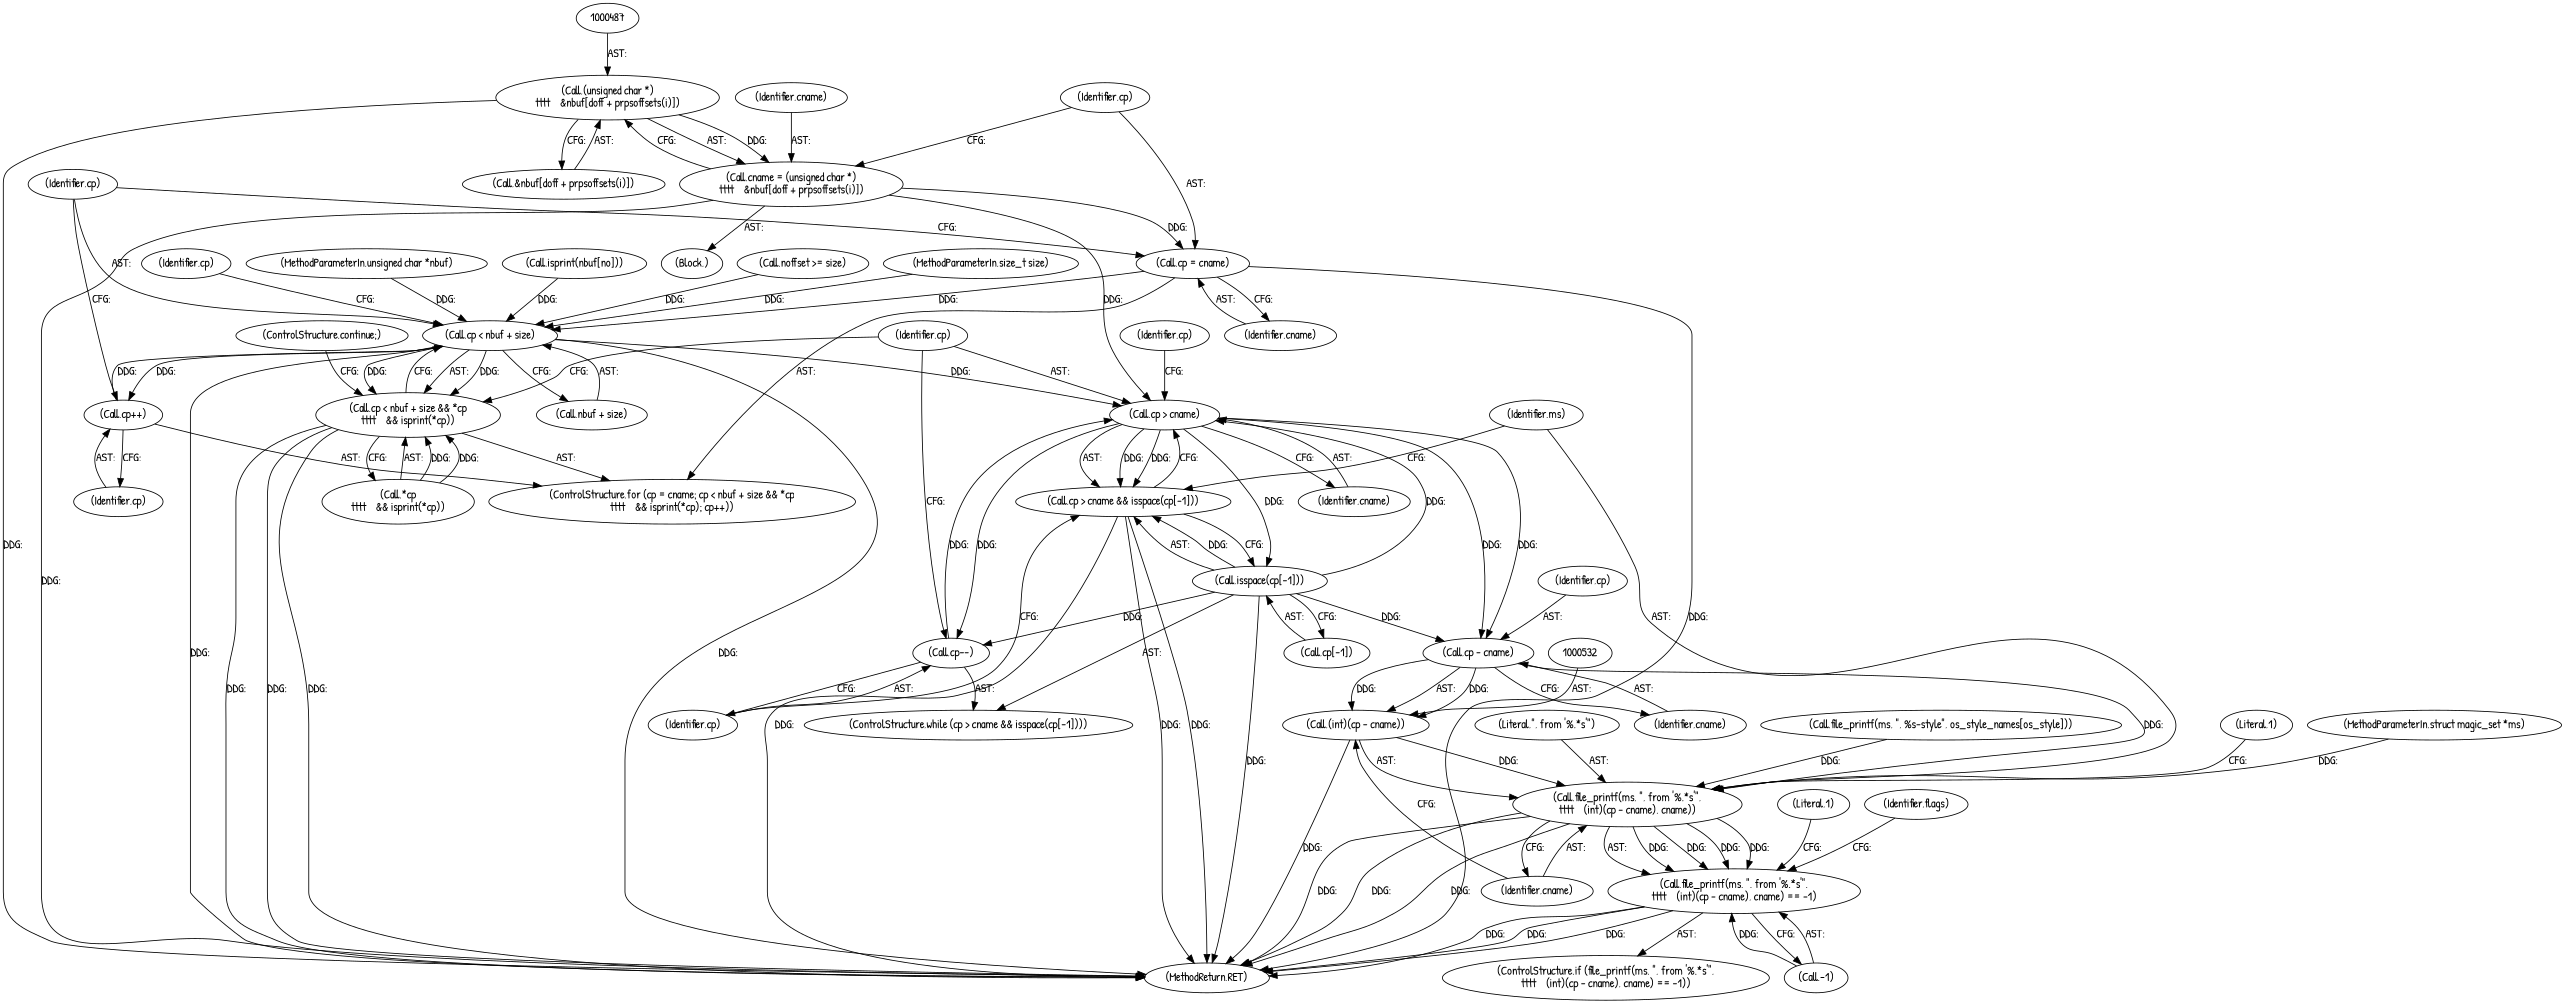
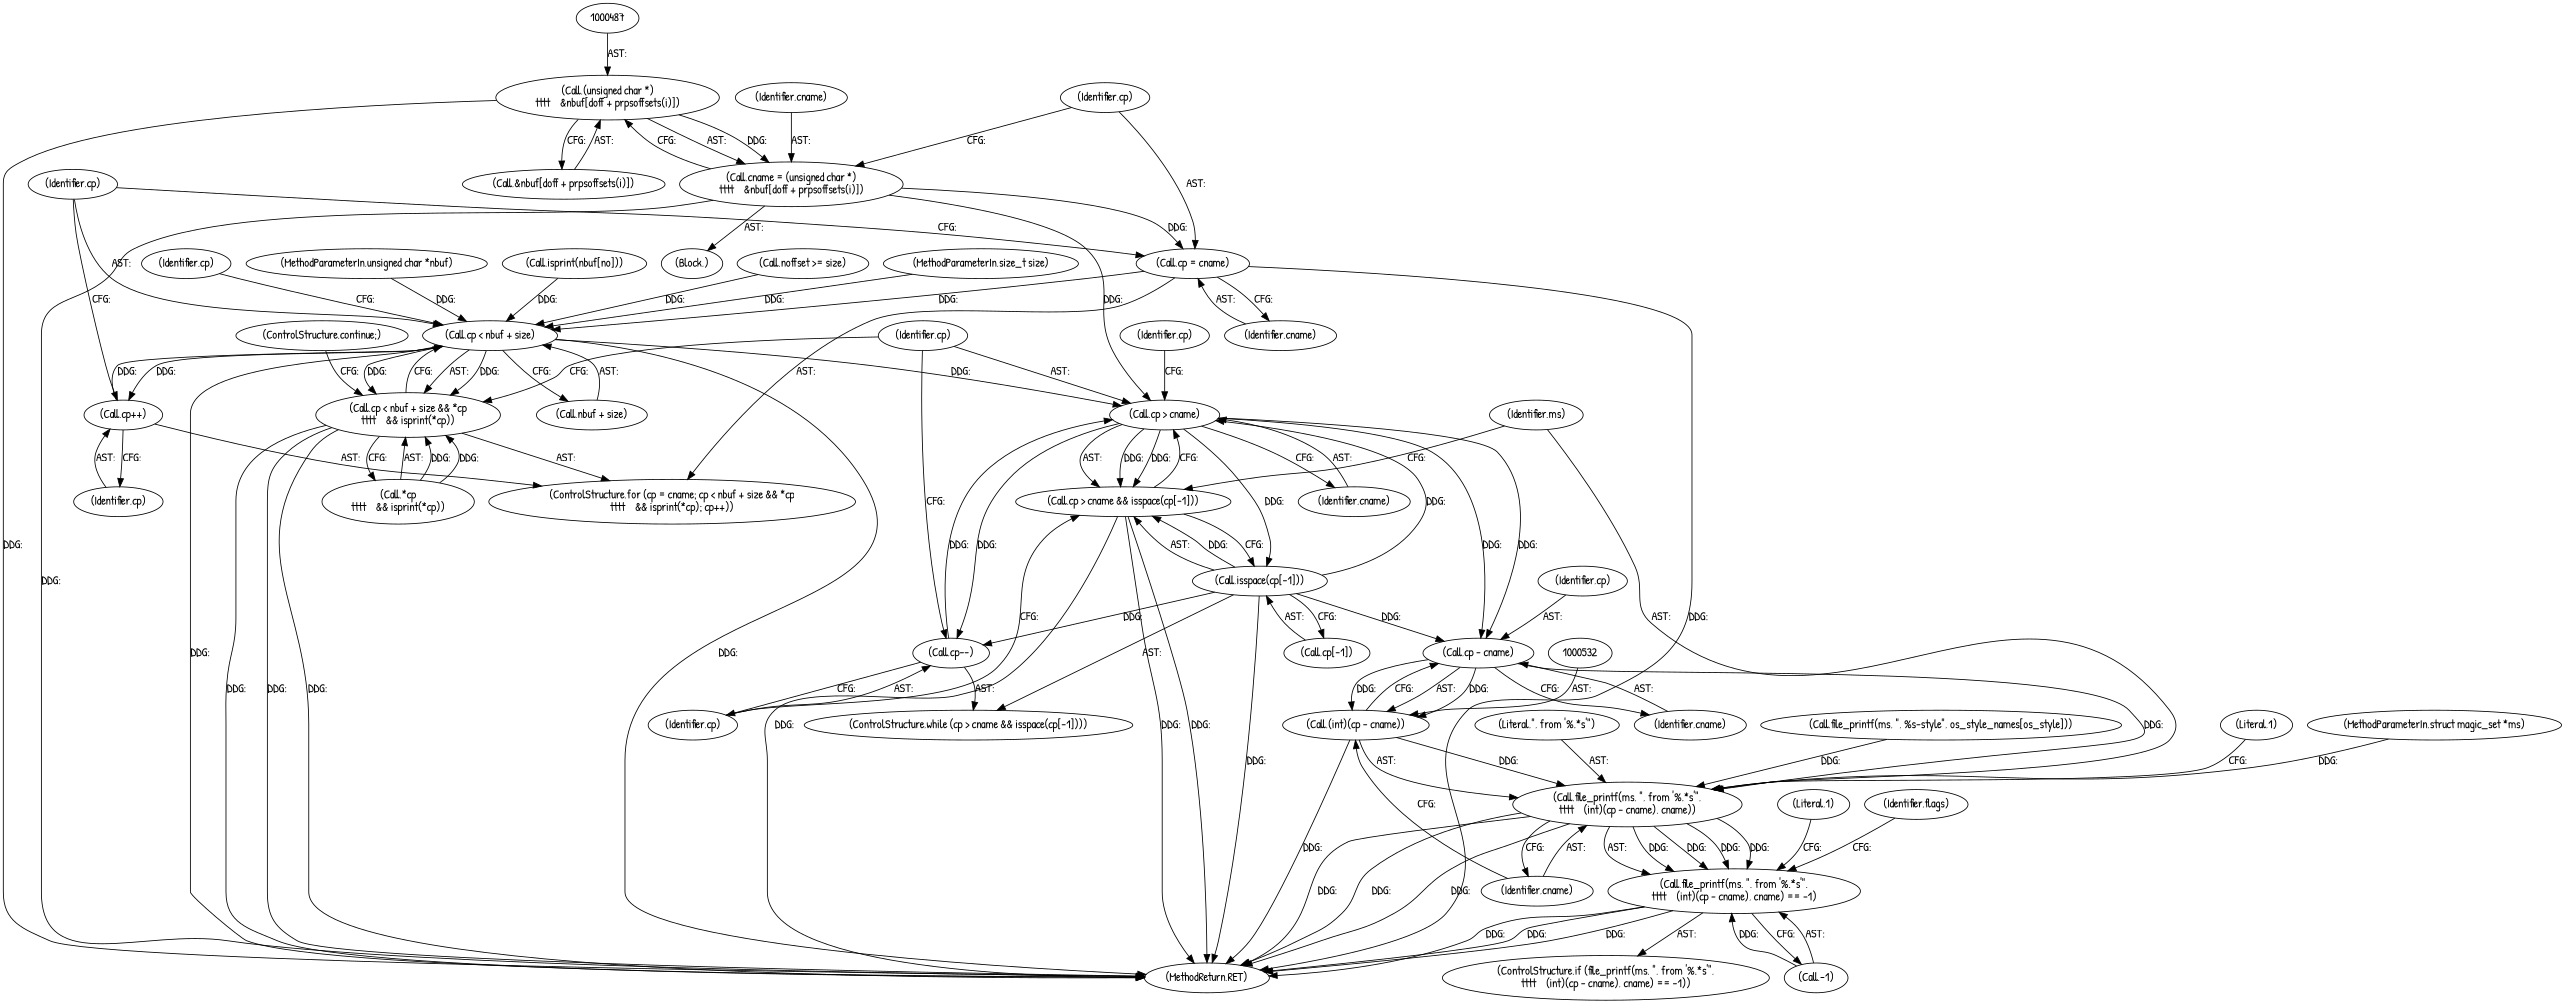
edge "(Call,(int)(cp - cname))" -> "(Call,cp - cname)": added, label "CFG:"
